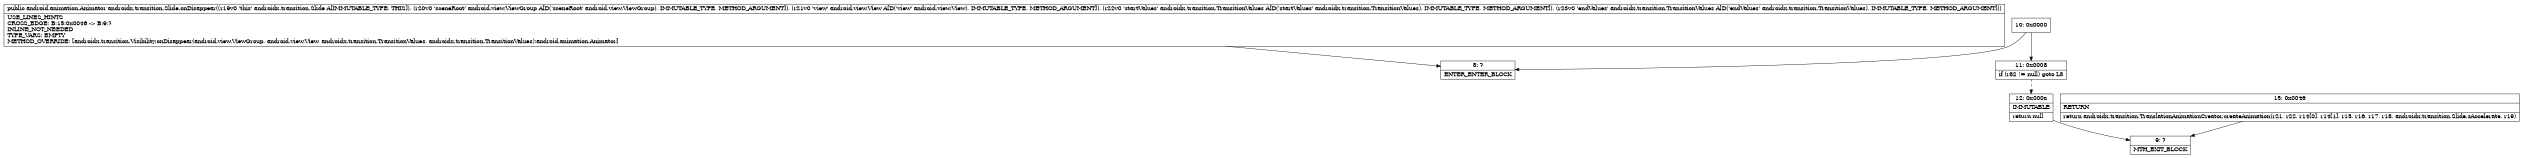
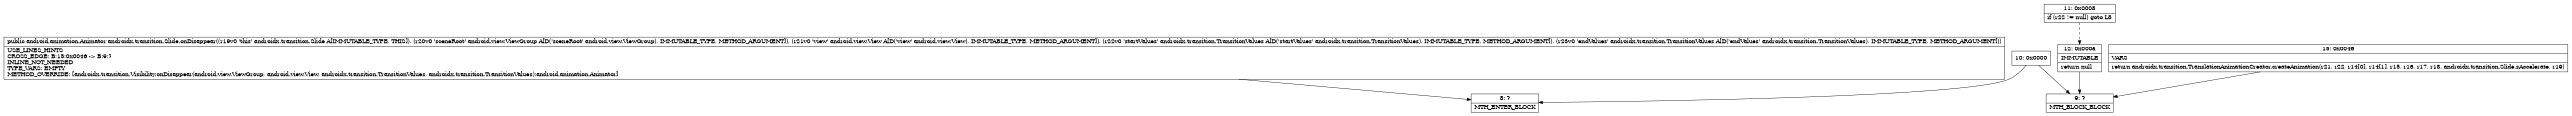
edge "10: 0x0000" -> "11: 0x0008": now "10: 0x0000" -> "9: ?"
node "8: ?": text "ENTER_ENTER_BLOCK" -> "MTH_ENTER_BLOCK"
node "11: 0x0008": text "if (r82 != null) goto L5" -> "if (r22 != null) goto L5"
node "15: 0x0046": text "RETURN" -> "VARS"
node "9: ?": text "MTH_EXIT_BLOCK" -> "MTH_BLOCK_BLOCK"
